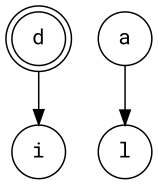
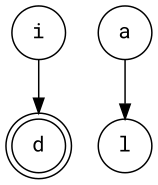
edge "d" -> "i": reversed
